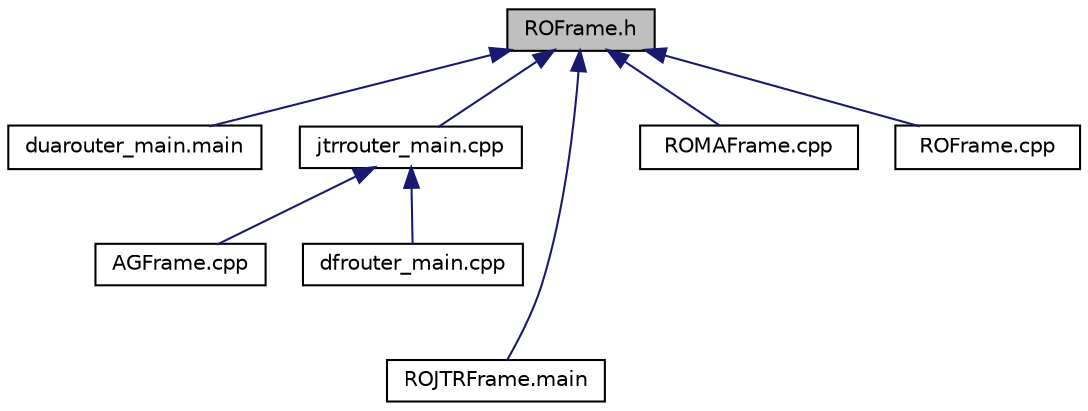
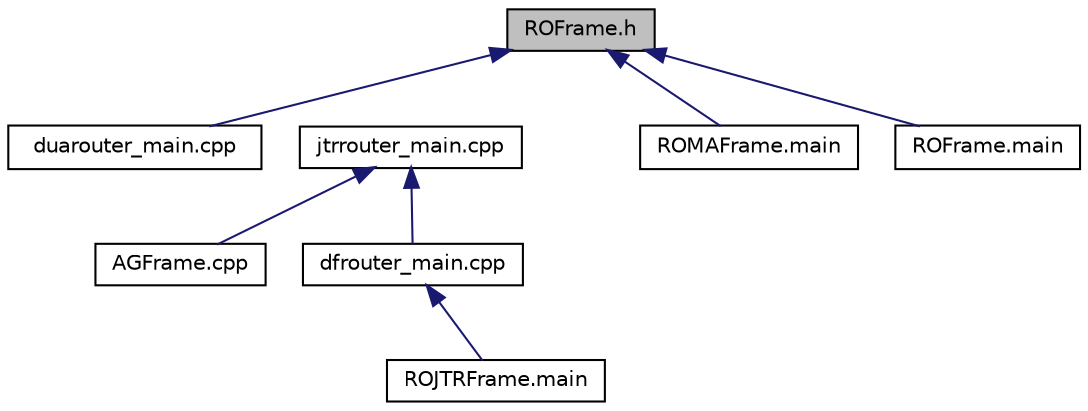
edge "jtrrouter_main.cpp" -> "ROFrame.h": removed
node "duarouter_main.main": label "duarouter_main.main" -> "duarouter_main.cpp"
node "ROMAFrame.cpp": label "ROMAFrame.cpp" -> "ROMAFrame.main"
node "ROFrame.cpp": label "ROFrame.cpp" -> "ROFrame.main"
edge "ROJTRFrame.main" -> "ROFrame.h": now "ROJTRFrame.main" -> "dfrouter_main.cpp"
